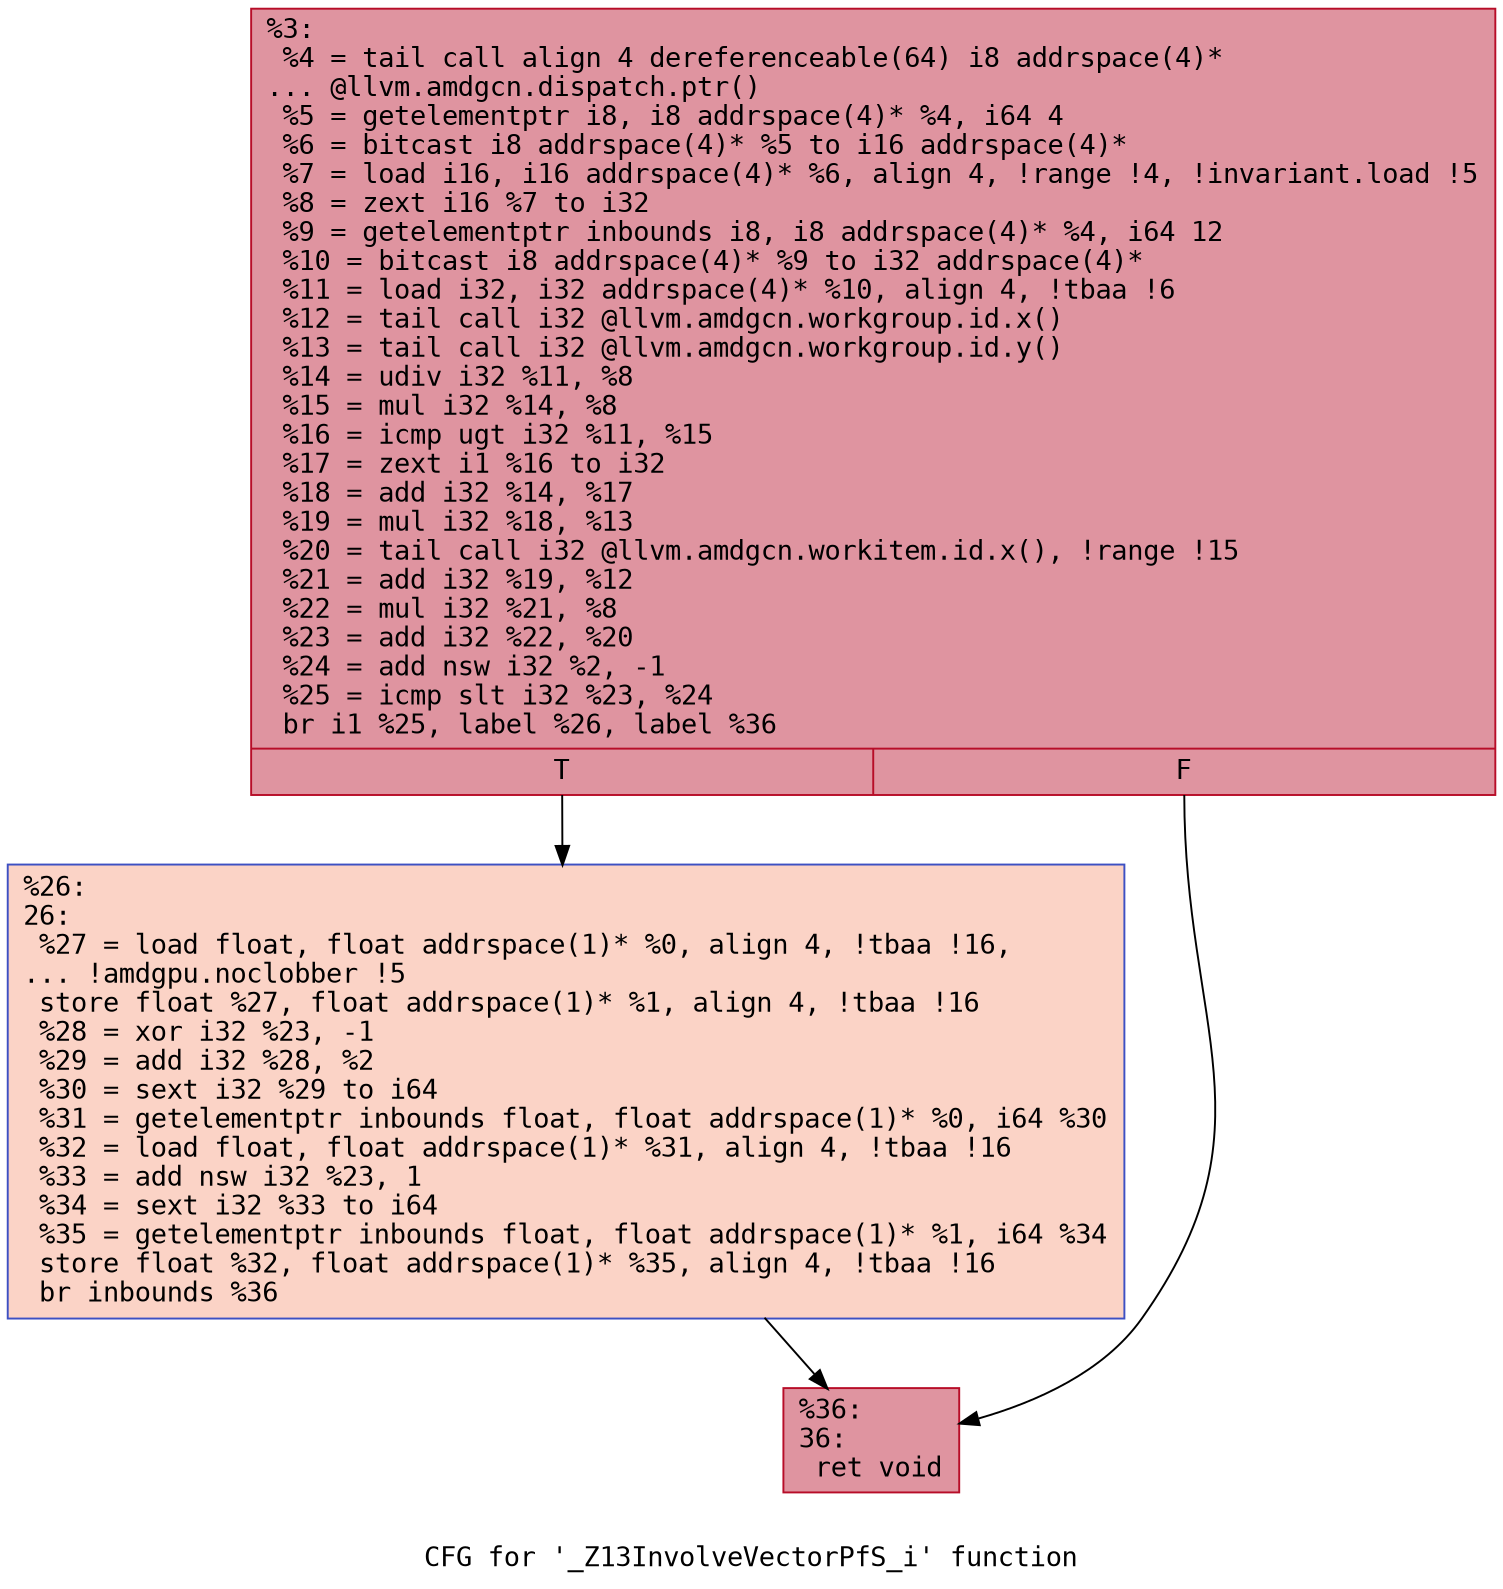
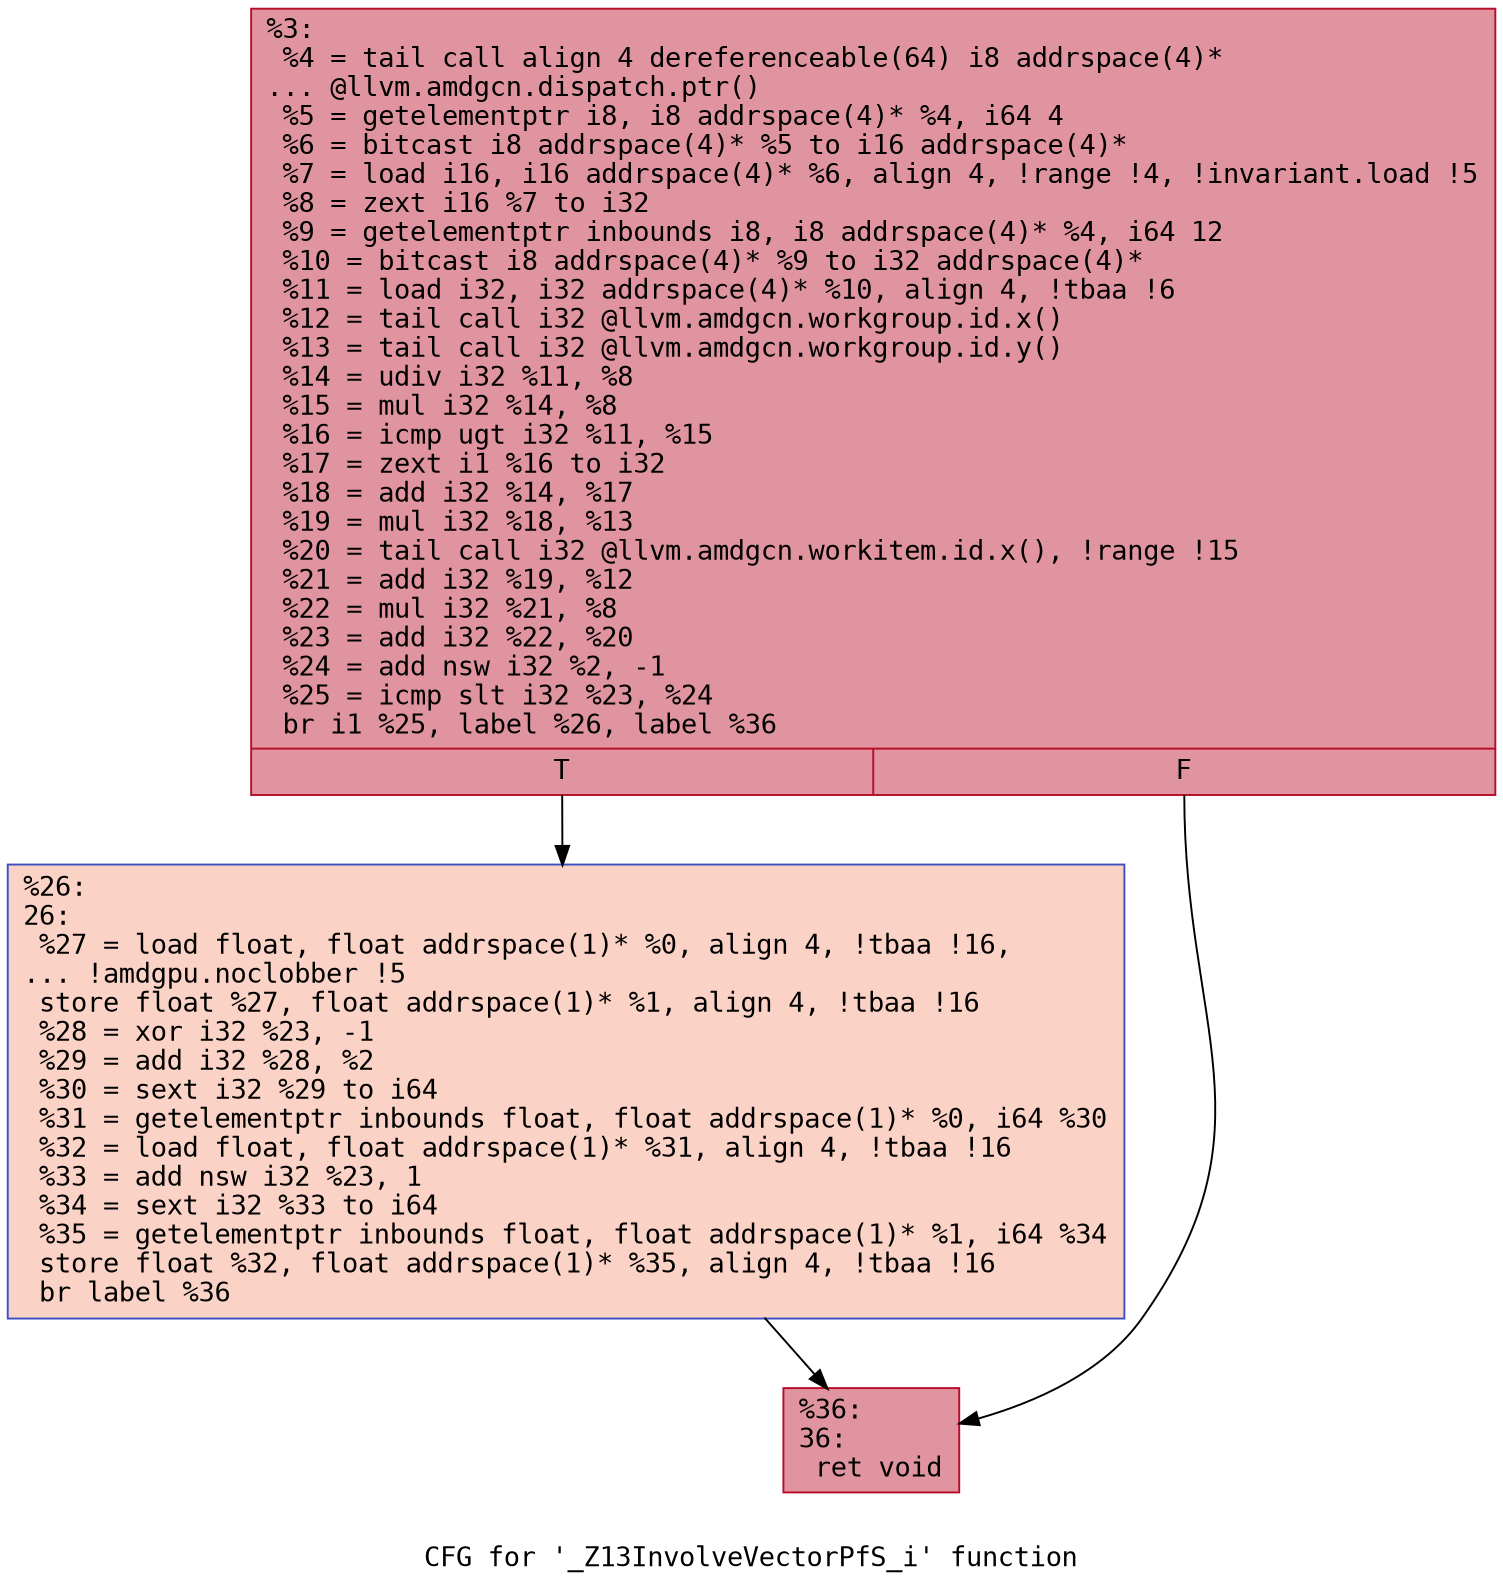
node "%26:": text "br inbounds %36" -> "br label %36"
